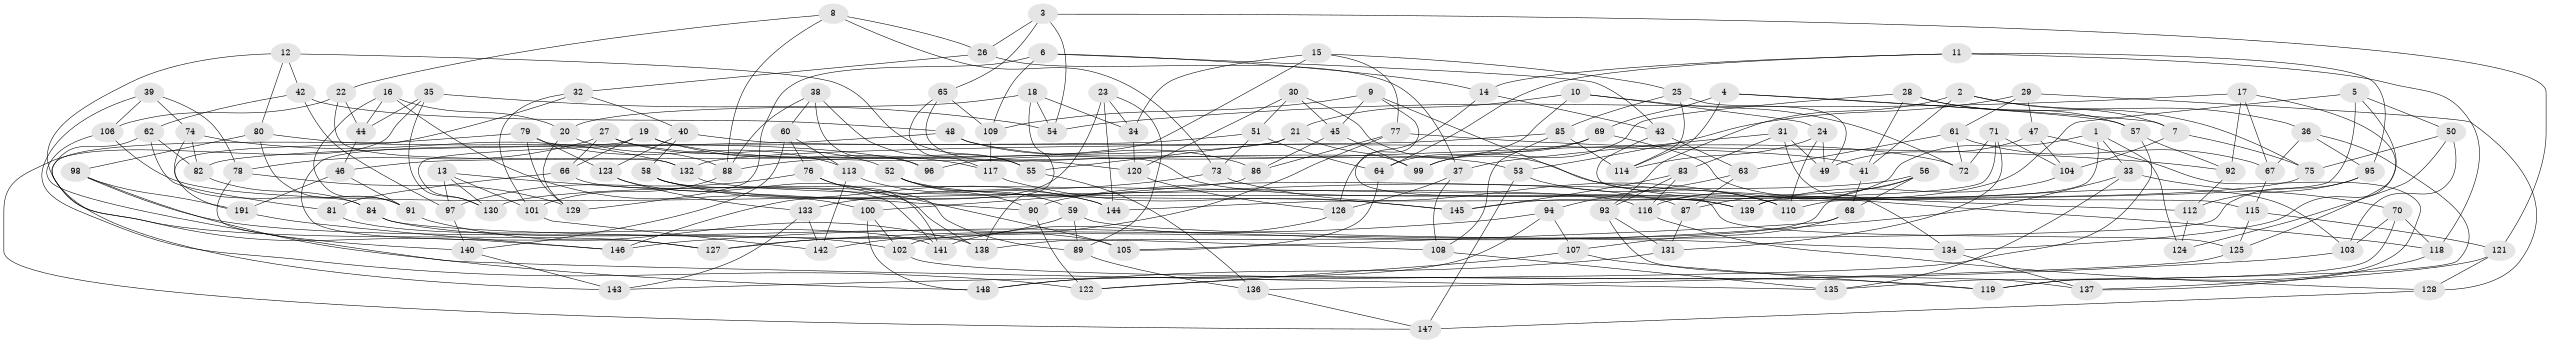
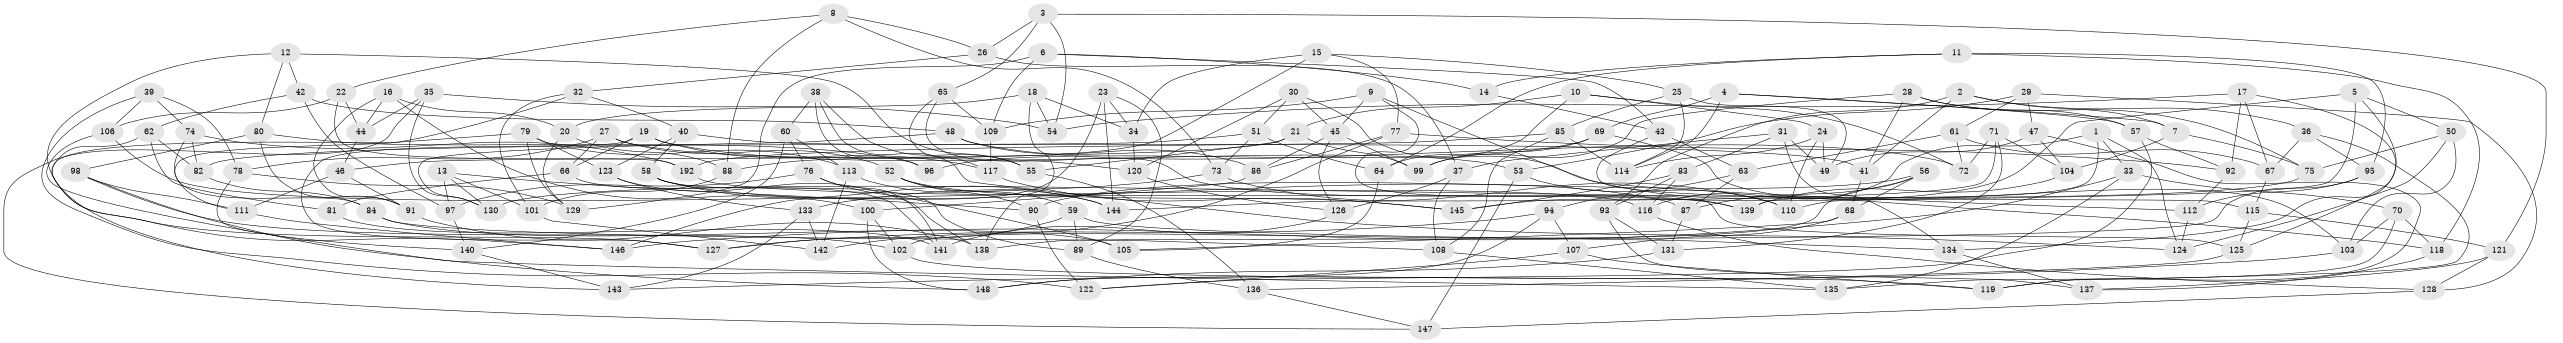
edge "38" -- "88": now "38" -- "124"
edge "14" -- "126": now "45" -- "126"
node "132": label "132" -> "192"
node "191": label "191" -> "111"
